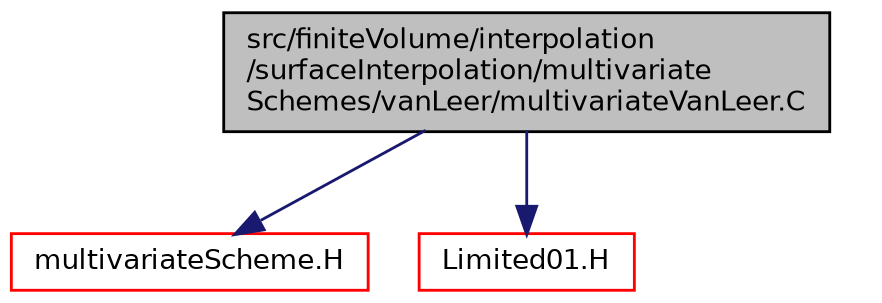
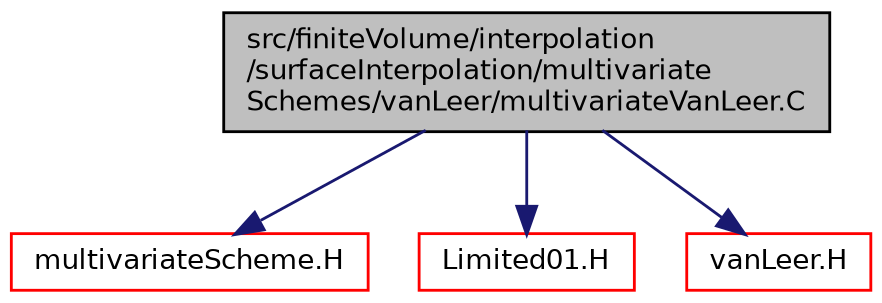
node "vanLeer.H": added
